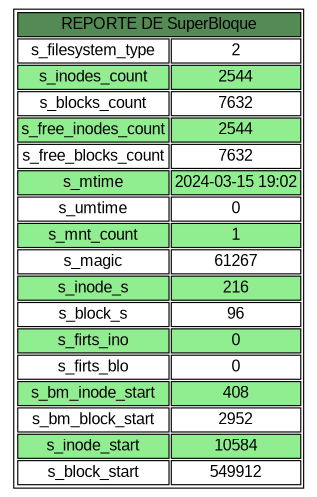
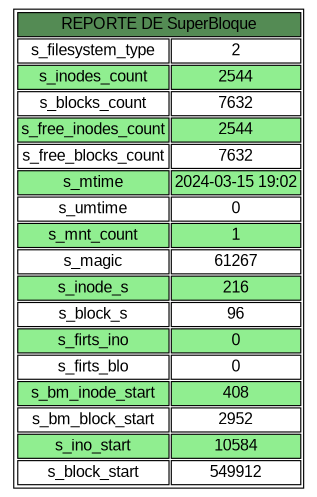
node "REPORTE DE SuperBloque": text "s_inode_start" -> "s_ino_start"
